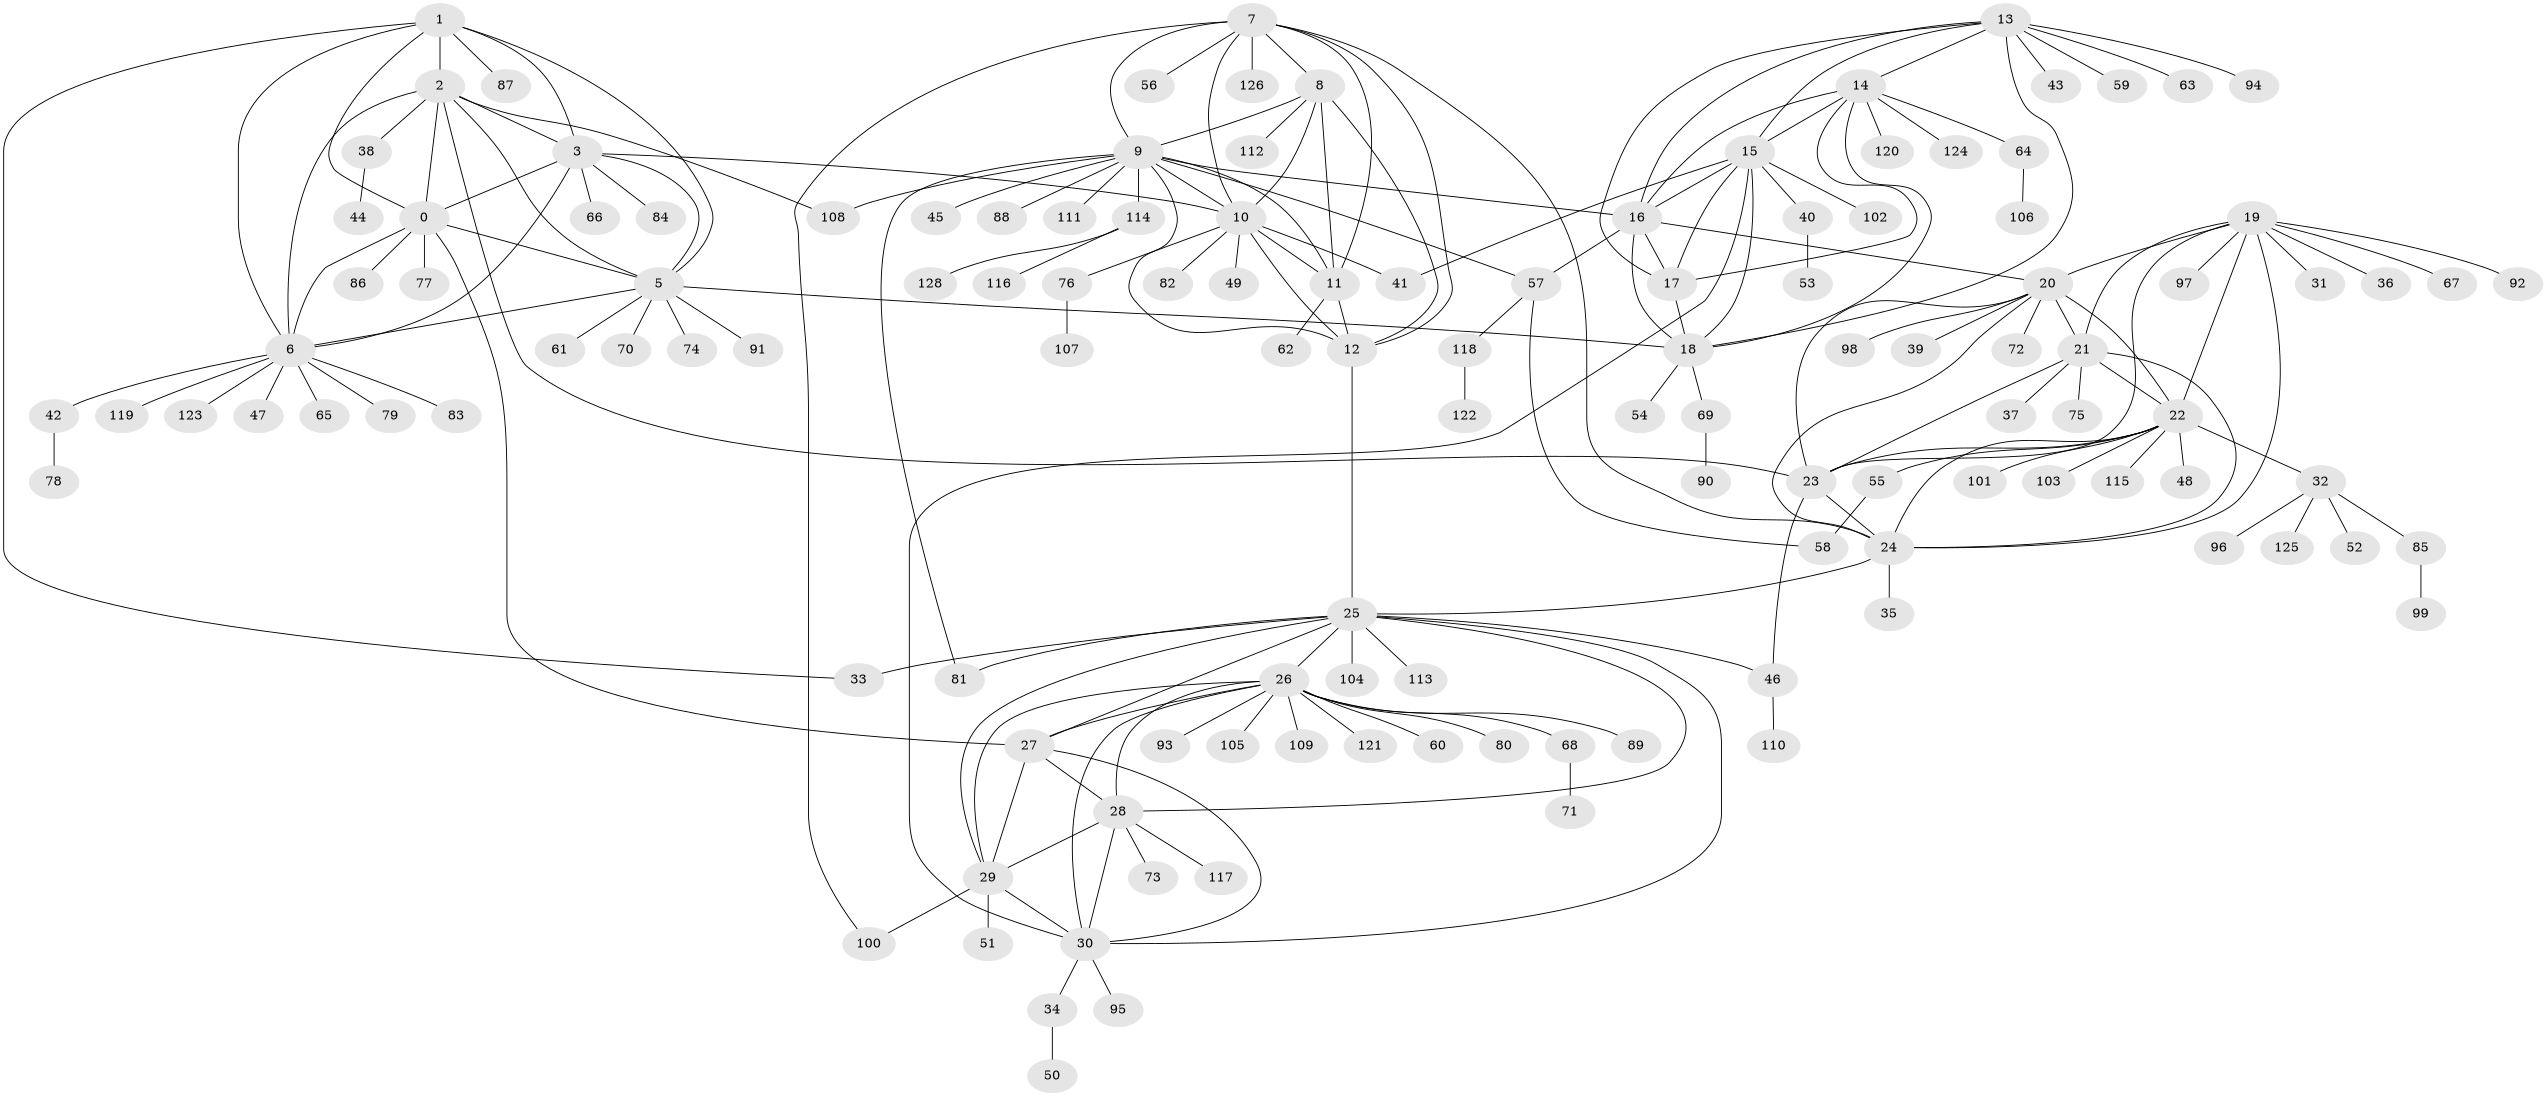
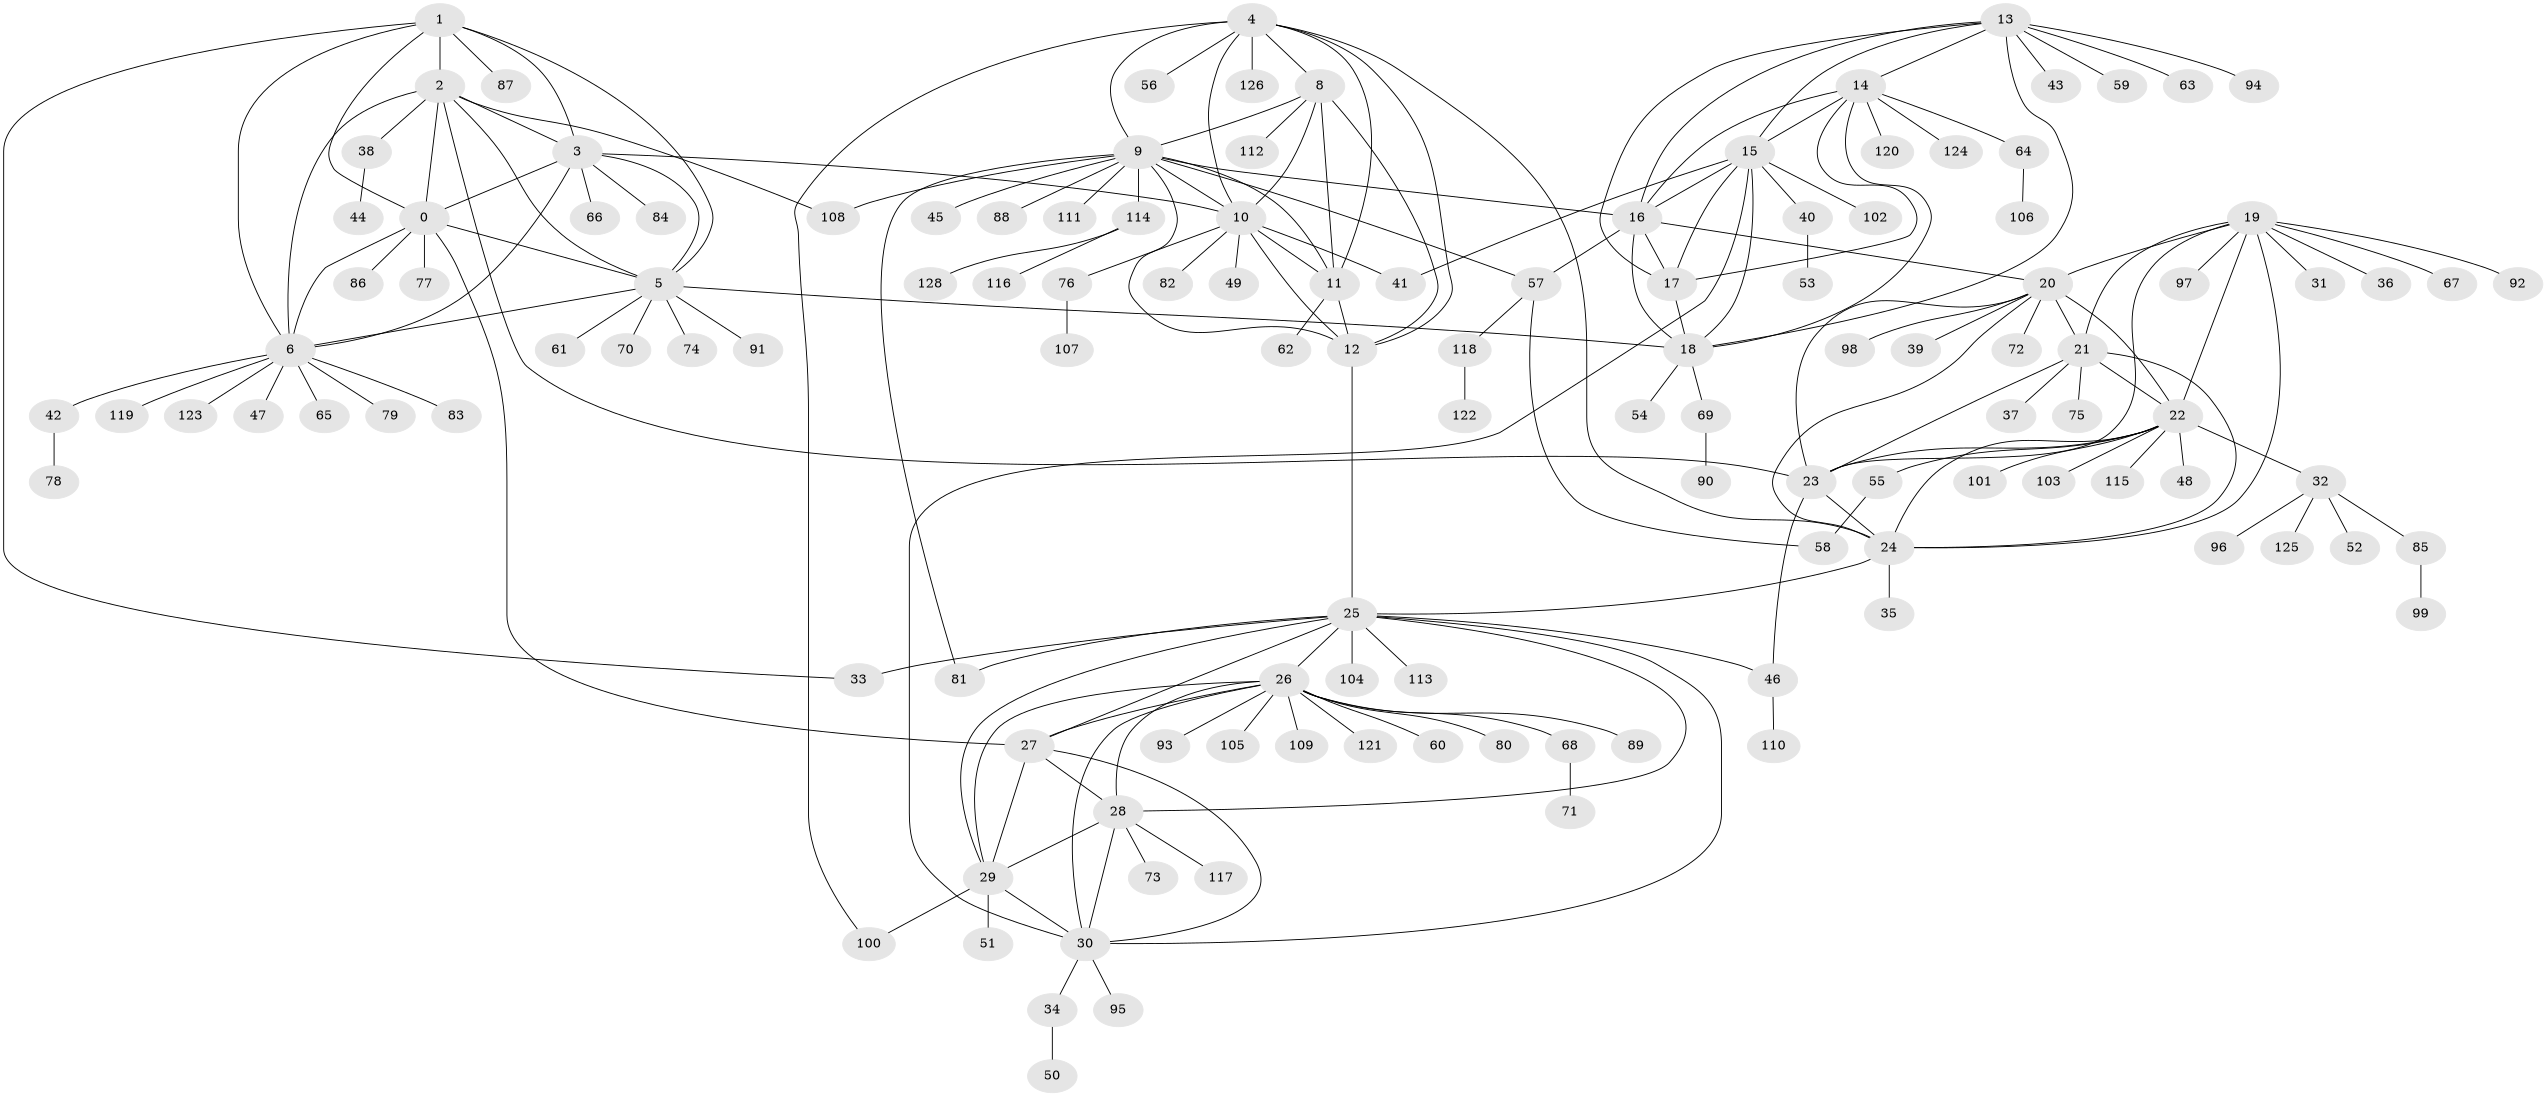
node "7": label "7" -> "4"
